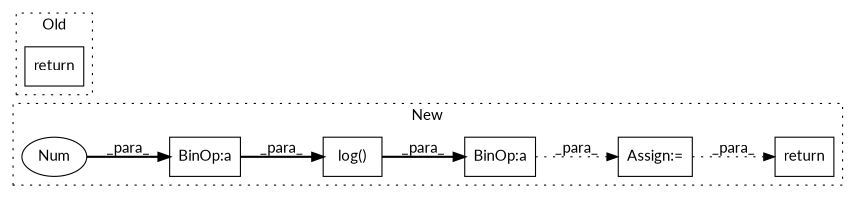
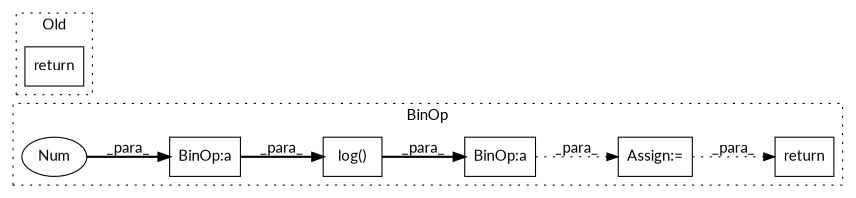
cluster "New": label "New" -> "BinOp"
